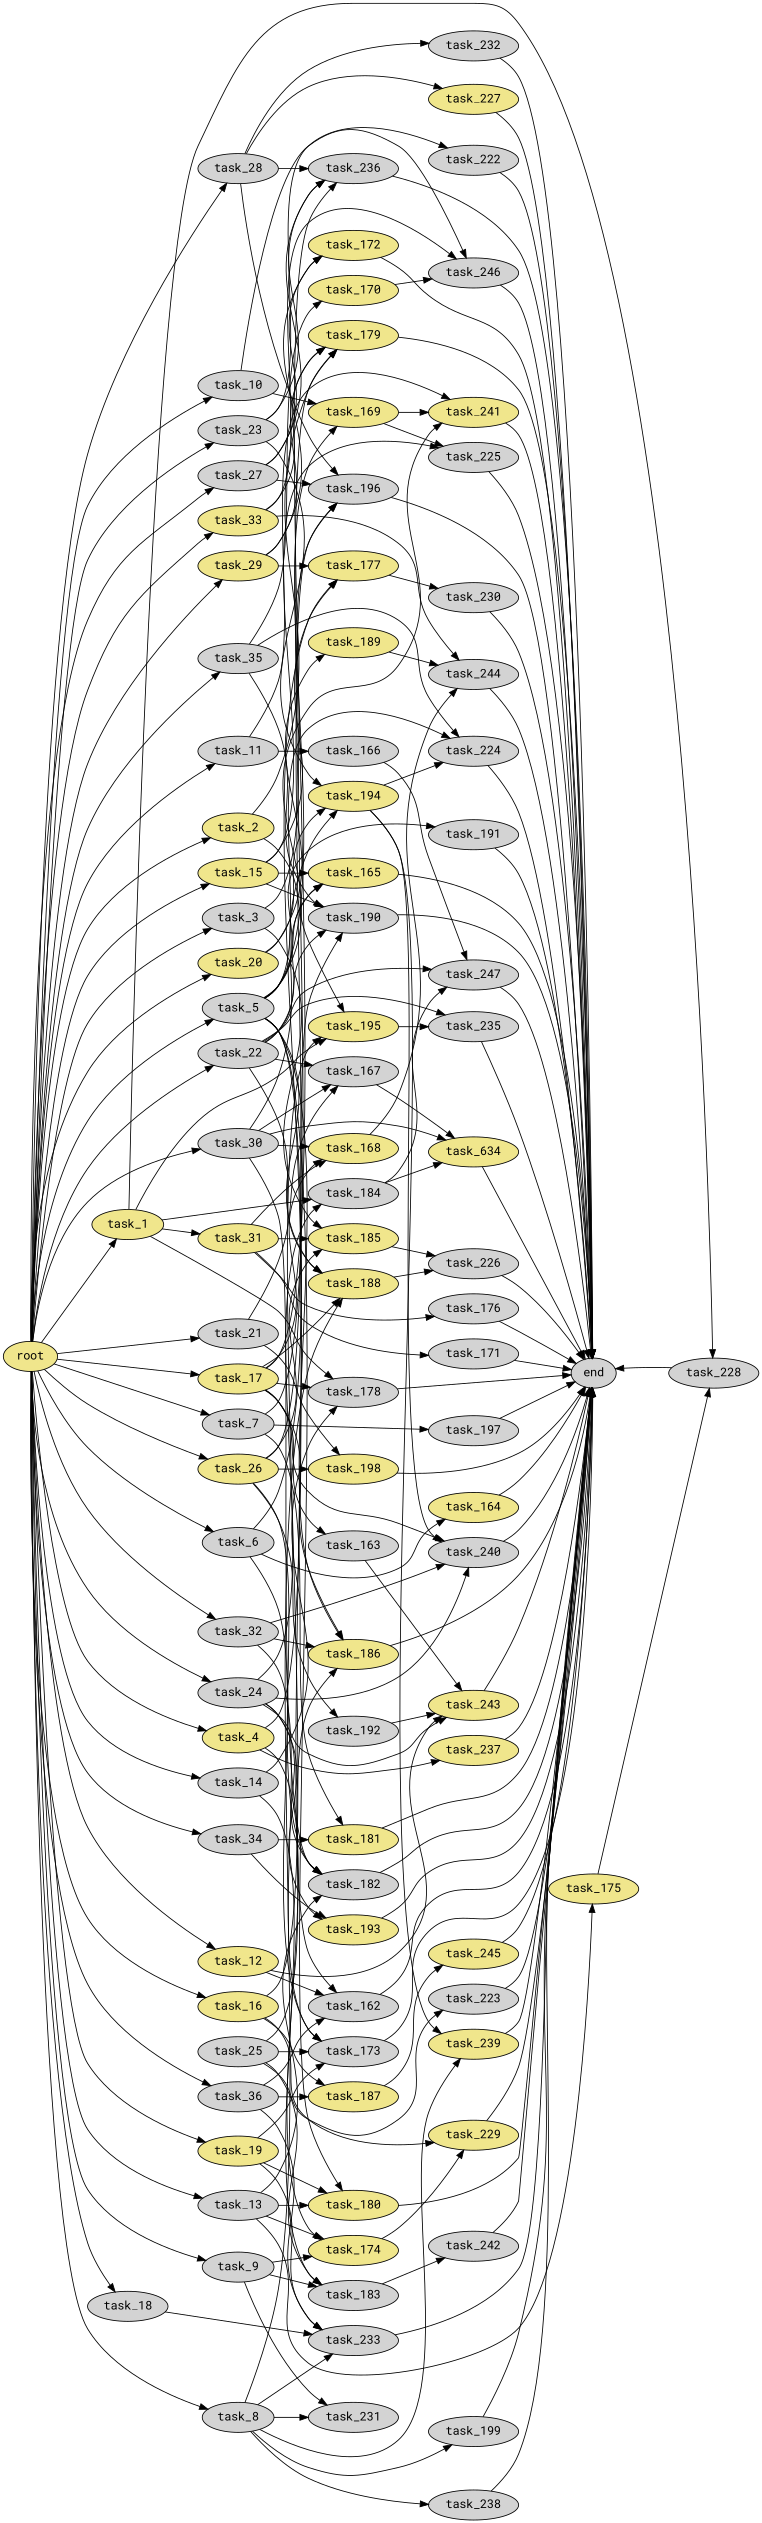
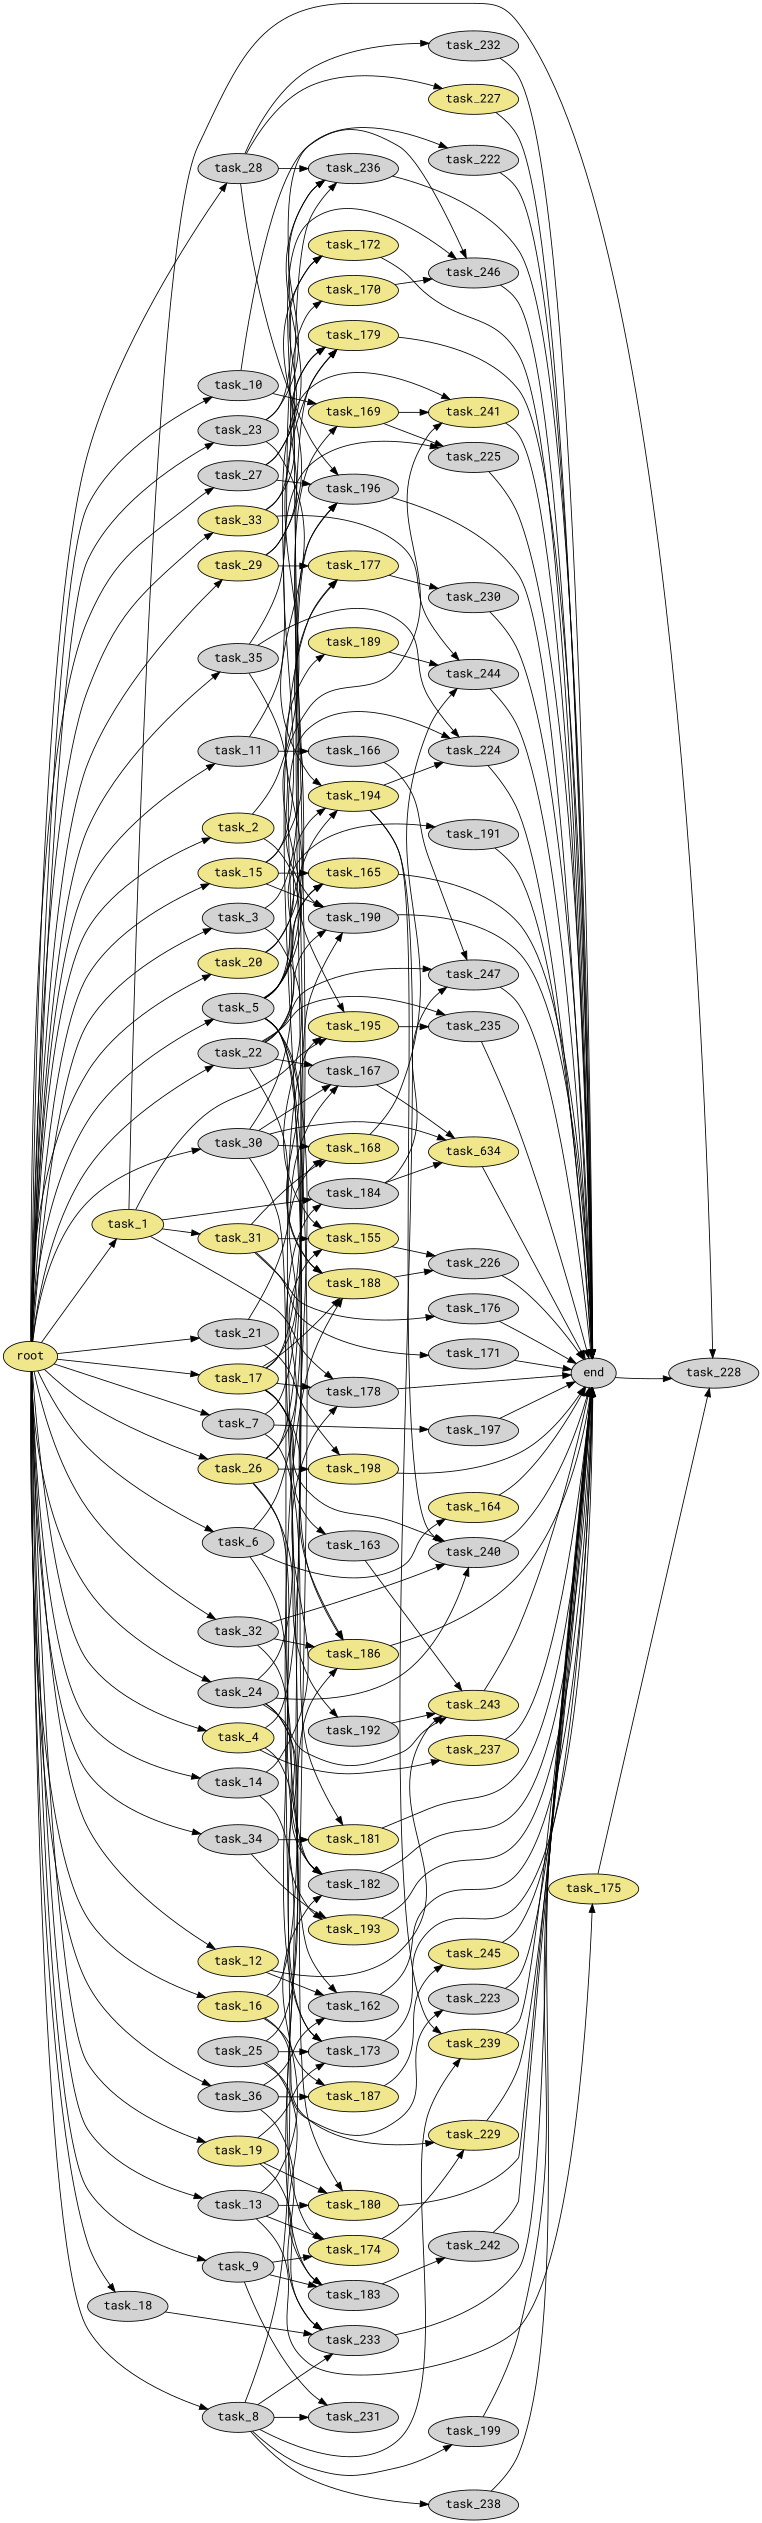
node "task_185": label "task_185" -> "task_155"
edge "task_228" -> "end": reversed
